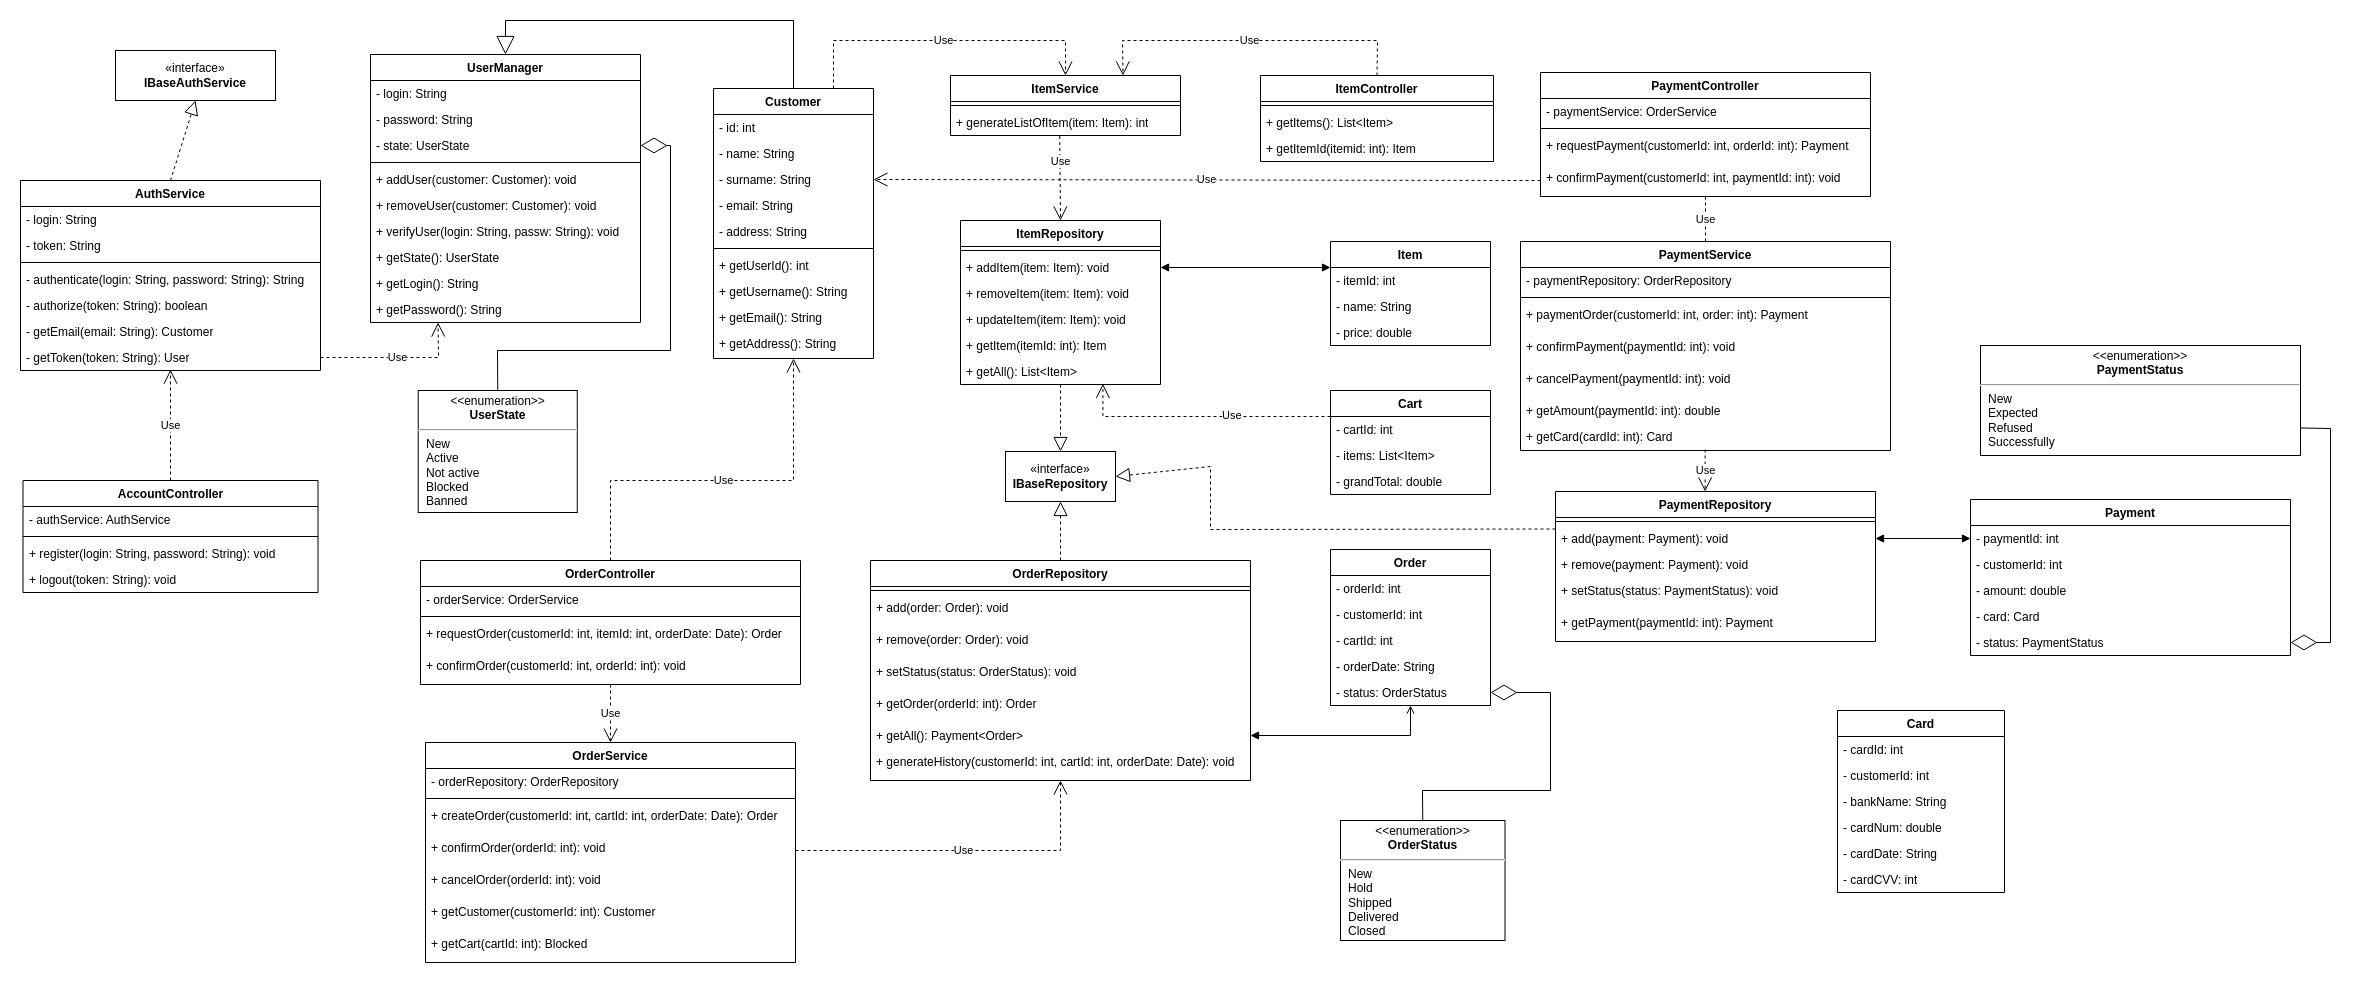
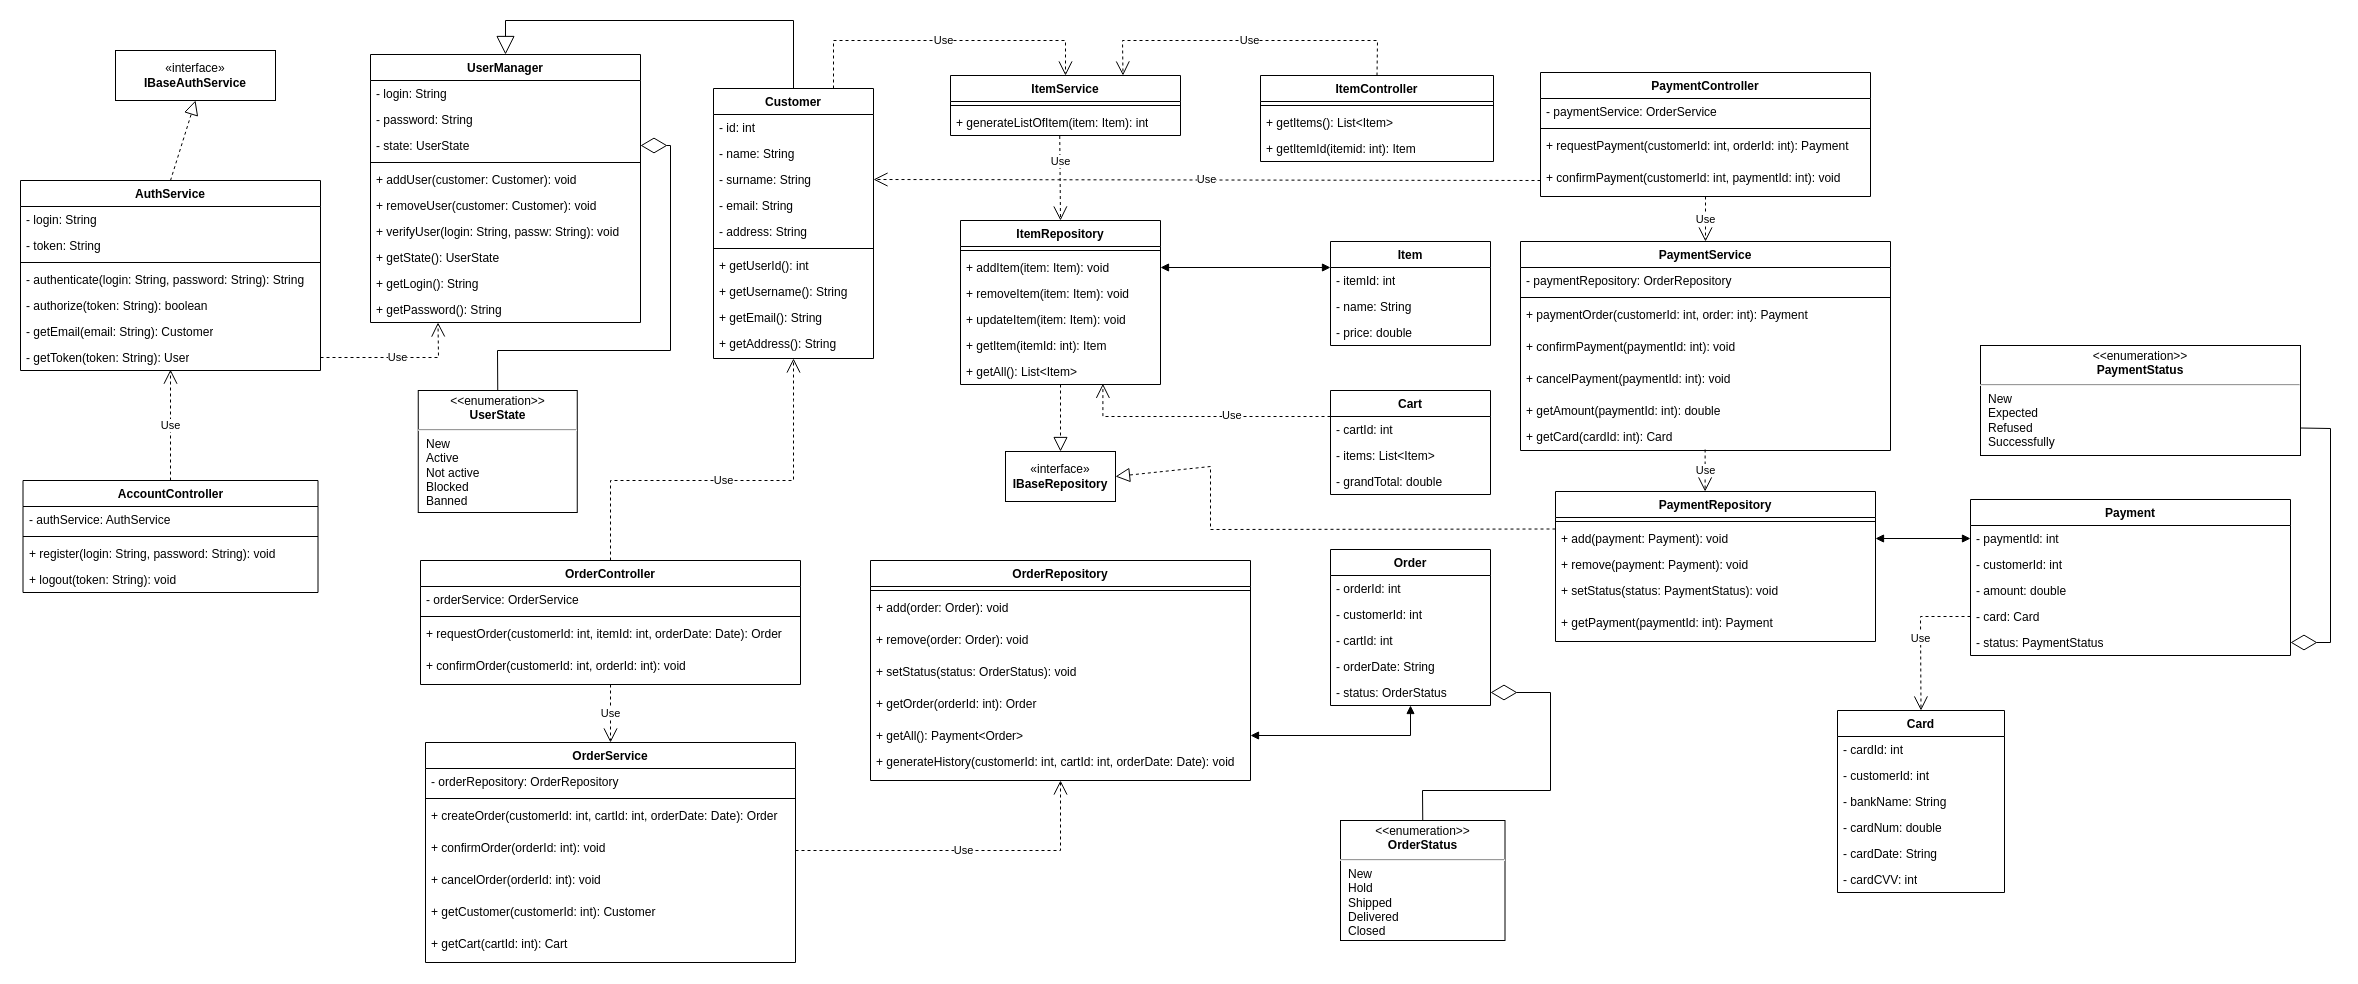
edge "PaymentController" -- "PaymentService": arrowhead none -> open
edge "OrderRepository" -> "«interface» IBaseRepository": removed
edge "- card: Card" -> "Card": added, label "Use"
edge "Order" -- "+ getAll(): Payment<Order>": arrowhead open -> block
node "+ getCart(cartId: int): Blocked": label "+ getCart(cartId: int): Blocked" -> "+ getCart(cartId: int): Cart"
